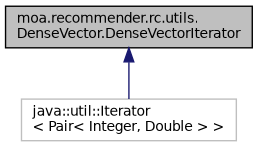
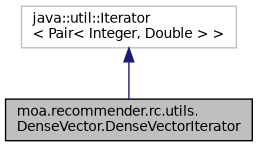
edge "java::util::Iterator < Pair< Integer, Double > >" -> "moa.recommender.rc.utils. DenseVector.DenseVectorIterator": reversed
